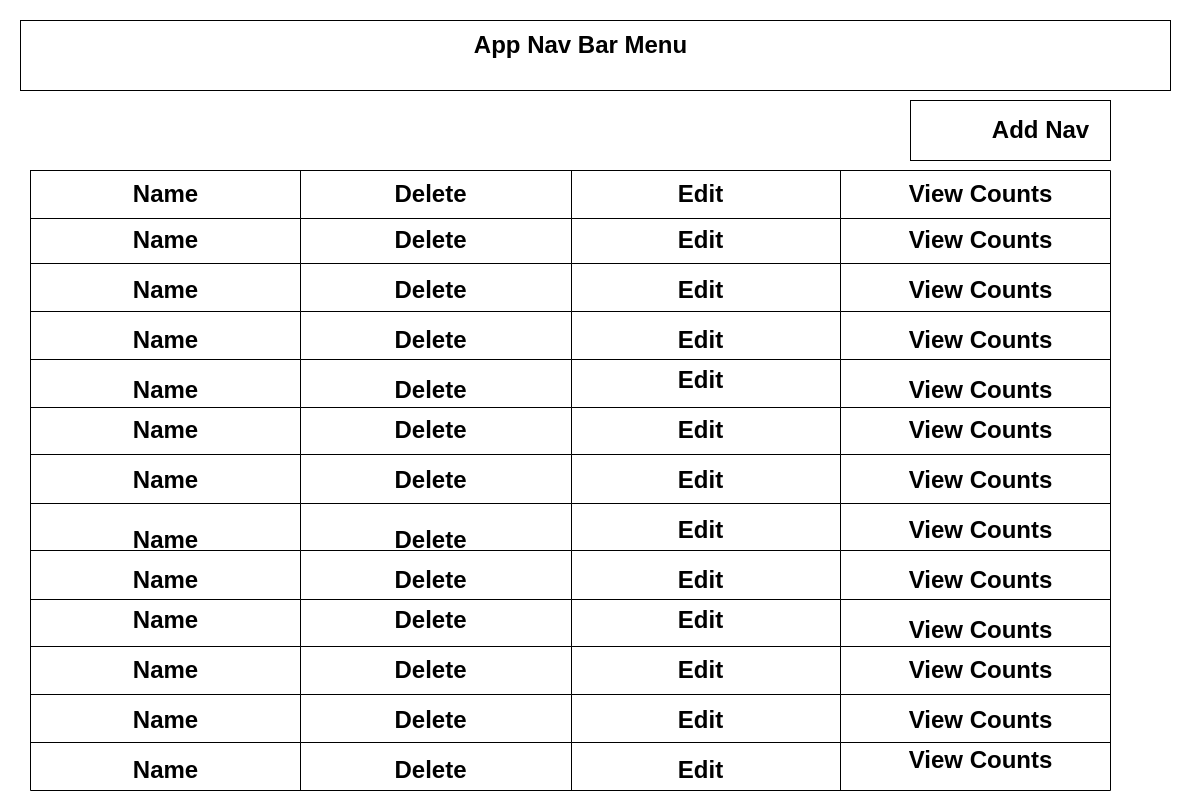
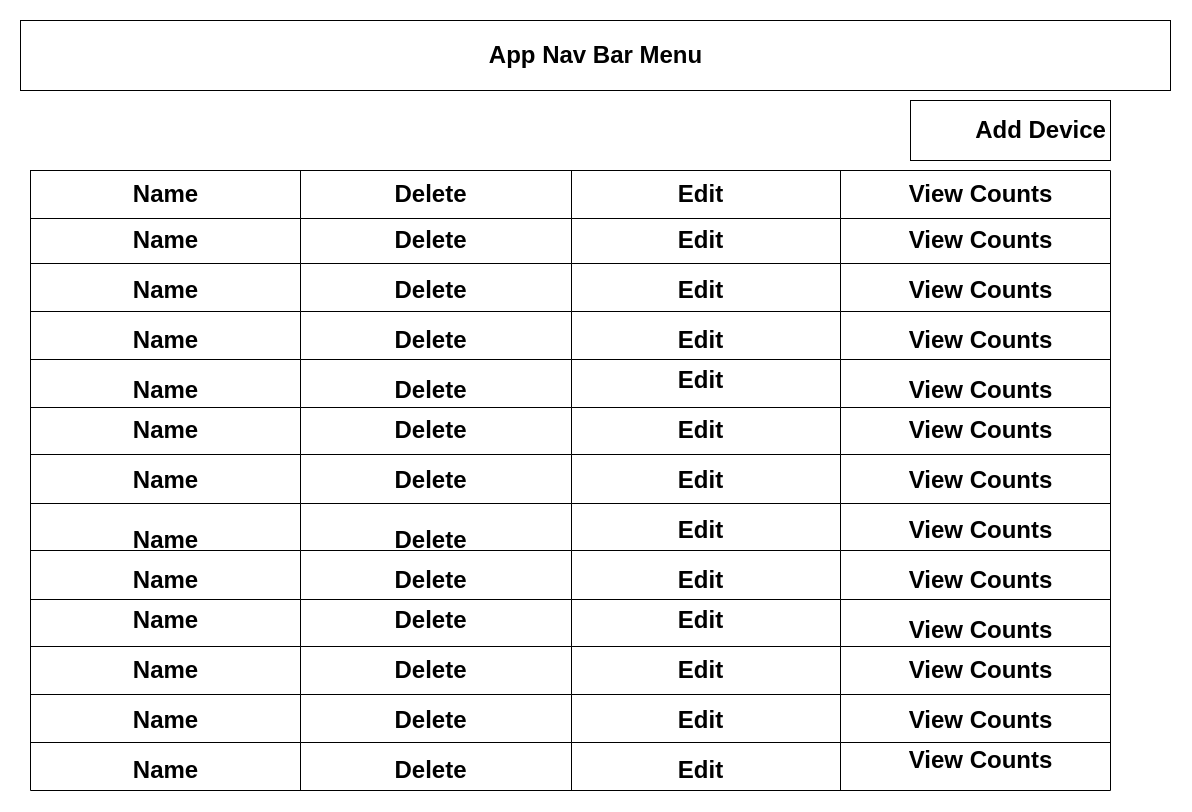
node "App Nav Bar Menu": moved (581, 46) -> (596, 56)
node "Add Nav": label "Add Nav" -> "Add Device"
